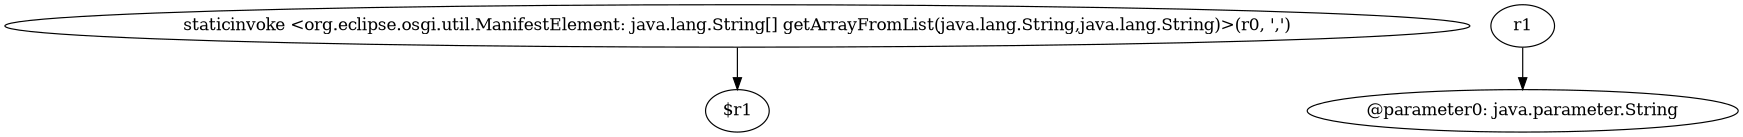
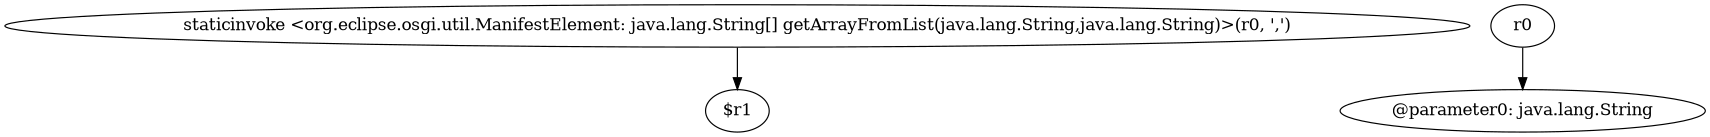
node "r1": label "r1" -> "r0"
node "@parameter0: java.parameter.String": label "@parameter0: java.parameter.String" -> "@parameter0: java.lang.String"
